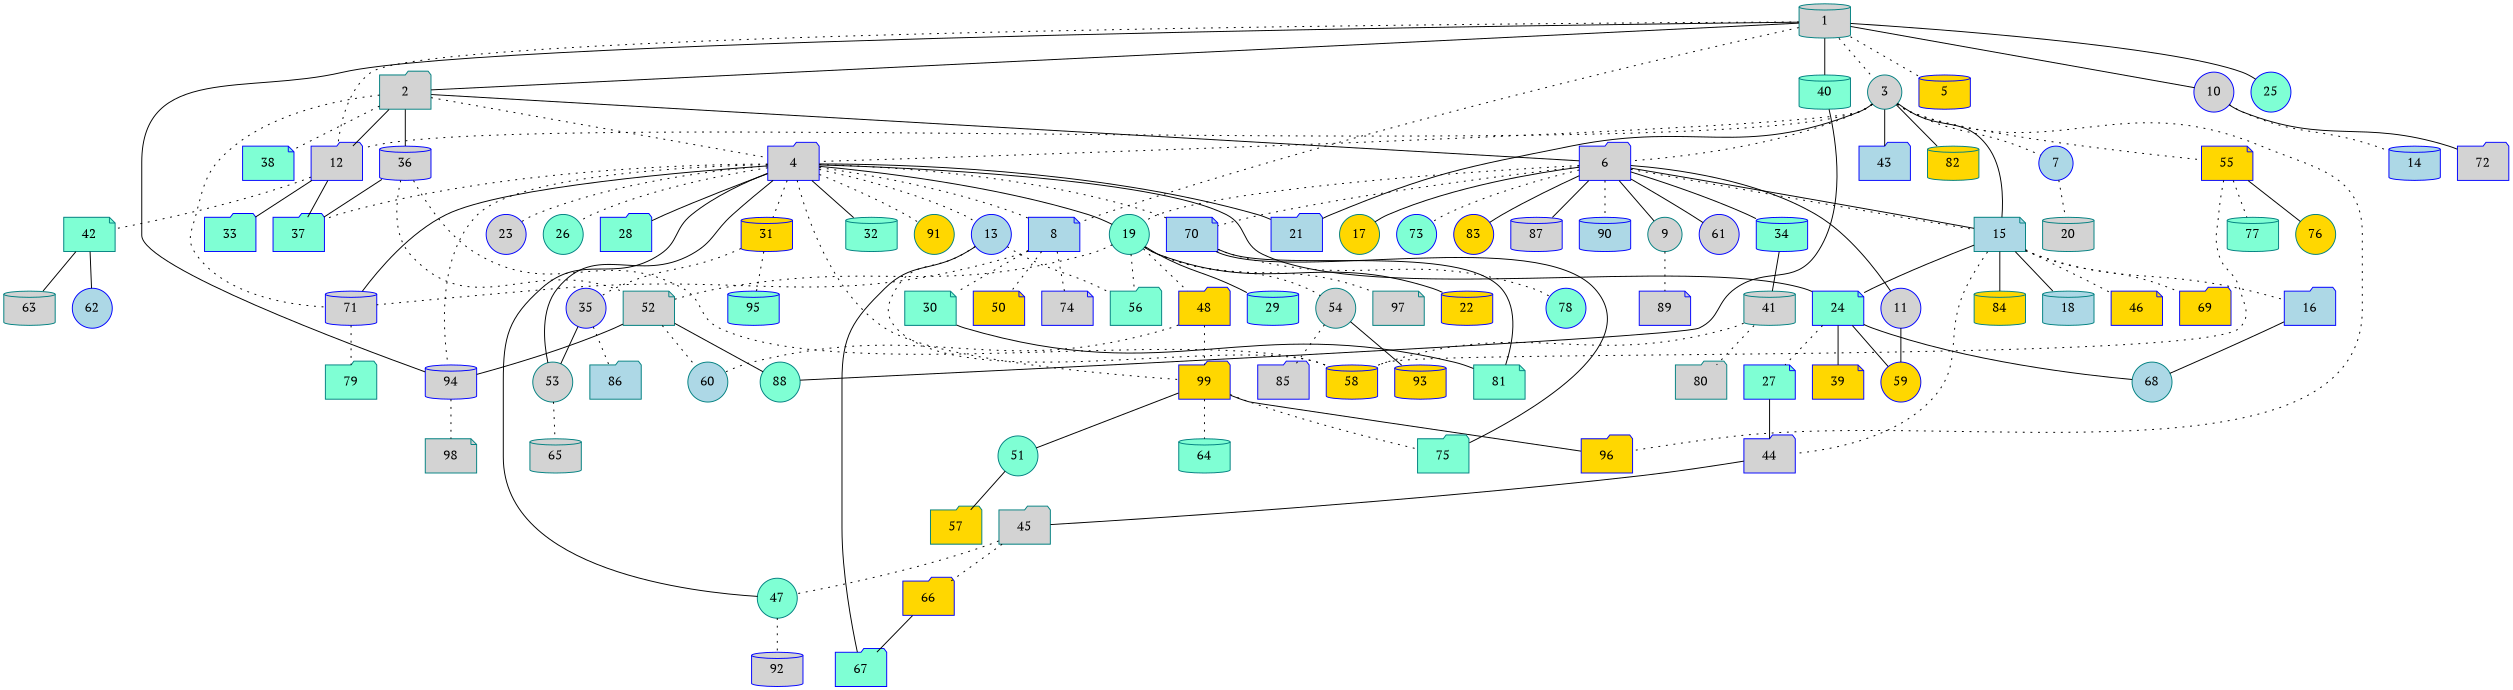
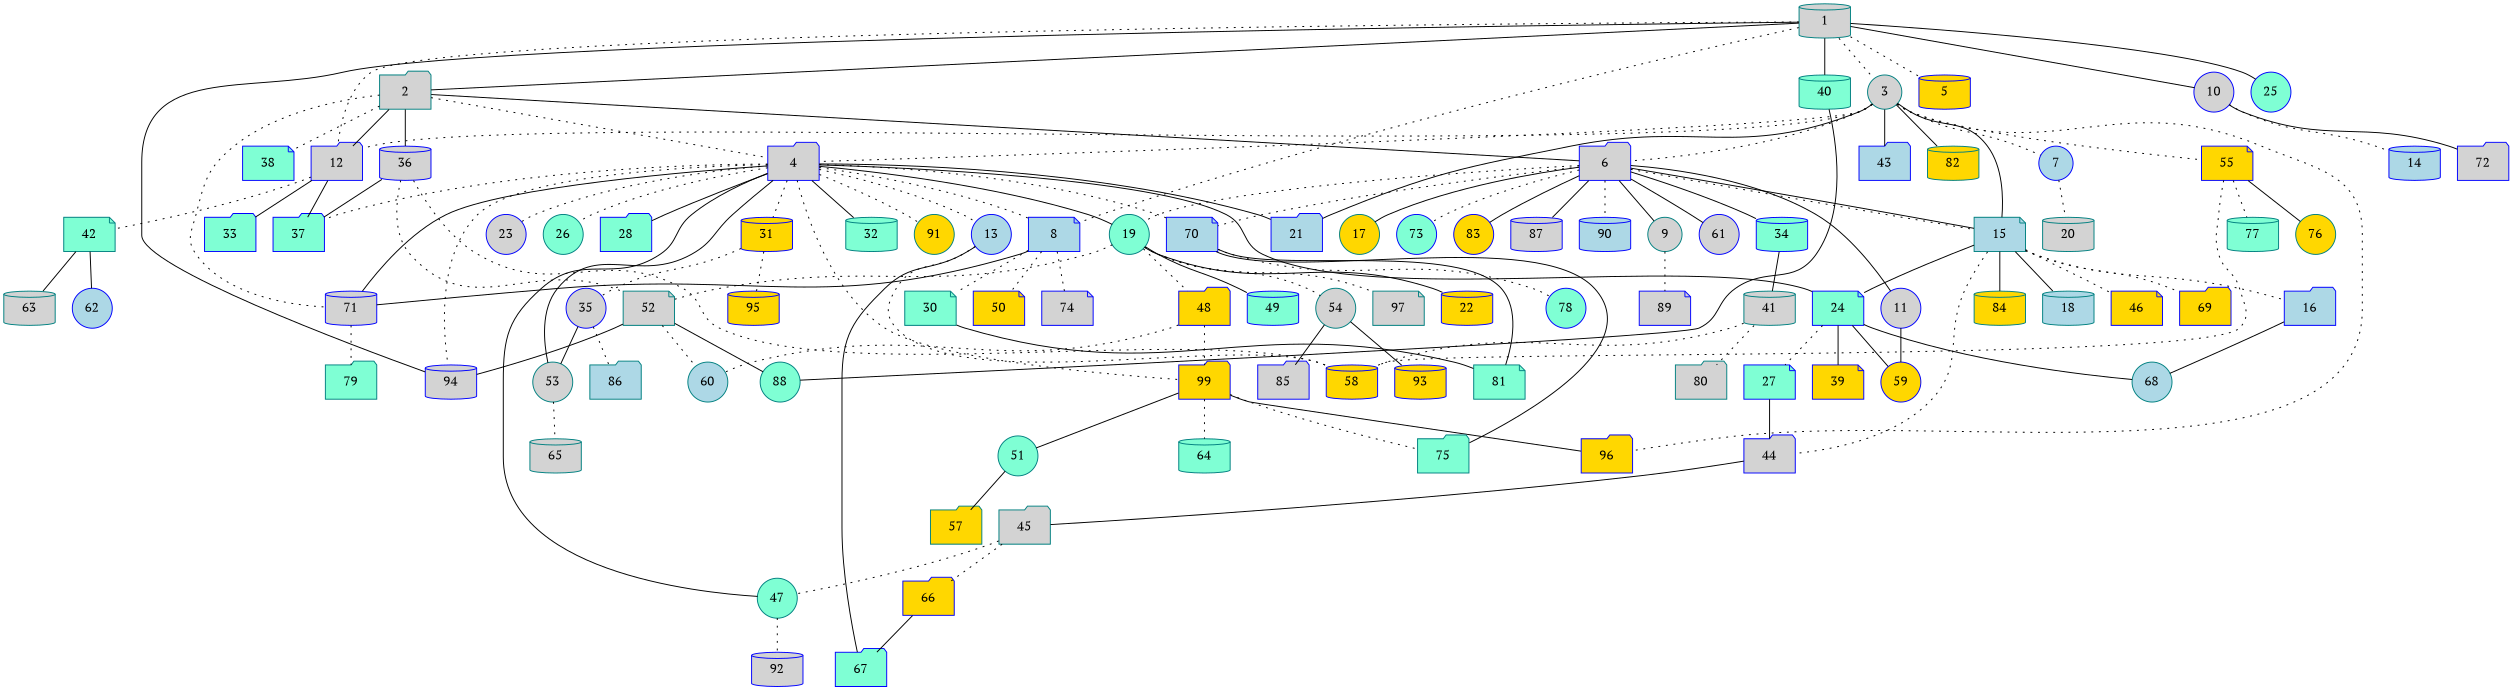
edge "8" -- "71": style dotted -> solid
node "95": fillcolor aquamarine -> gold
node "56": removed
node "29": label "29" -> "49"
edge "54" -- "85": style dotted -> solid
node "98": removed
